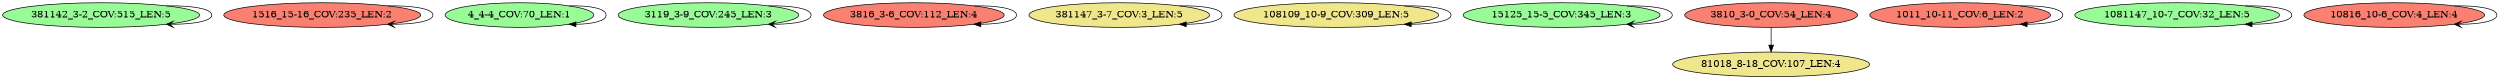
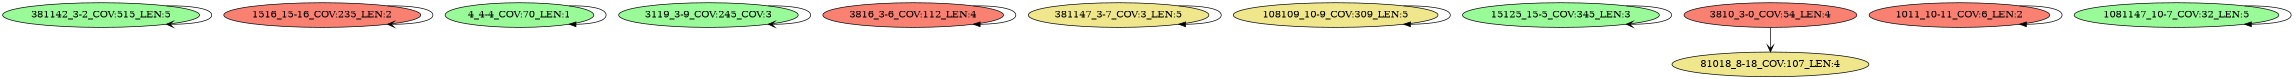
node "3119_3-9_COV:245_LEN:3": label "3119_3-9_COV:245_LEN:3" -> "3119_3-9_COV:245_COV:3"
node "10816_10-6_COV:4_LEN:4": removed
edge "3810_3-0_COV:54_LEN:4" -> "81018_8-18_COV:107_LEN:4": arrowhead normal -> vee
